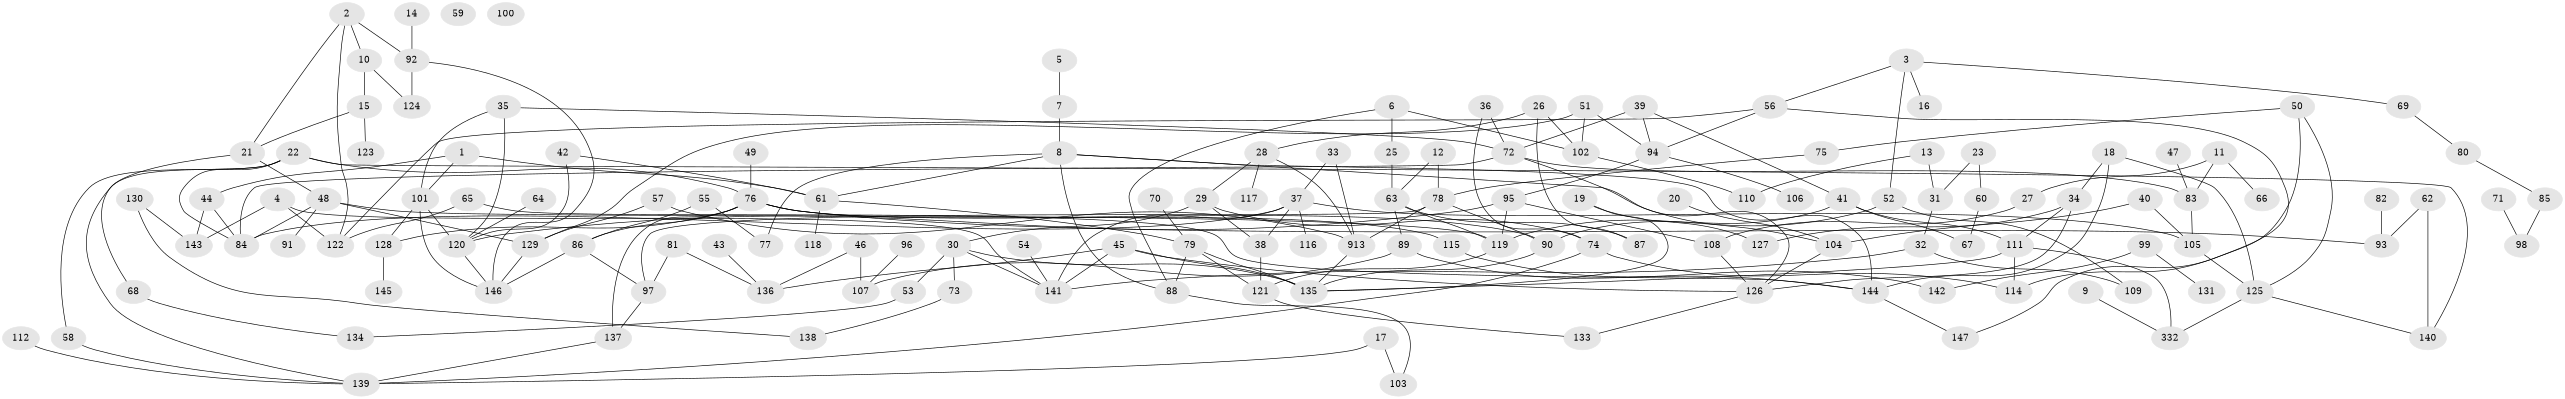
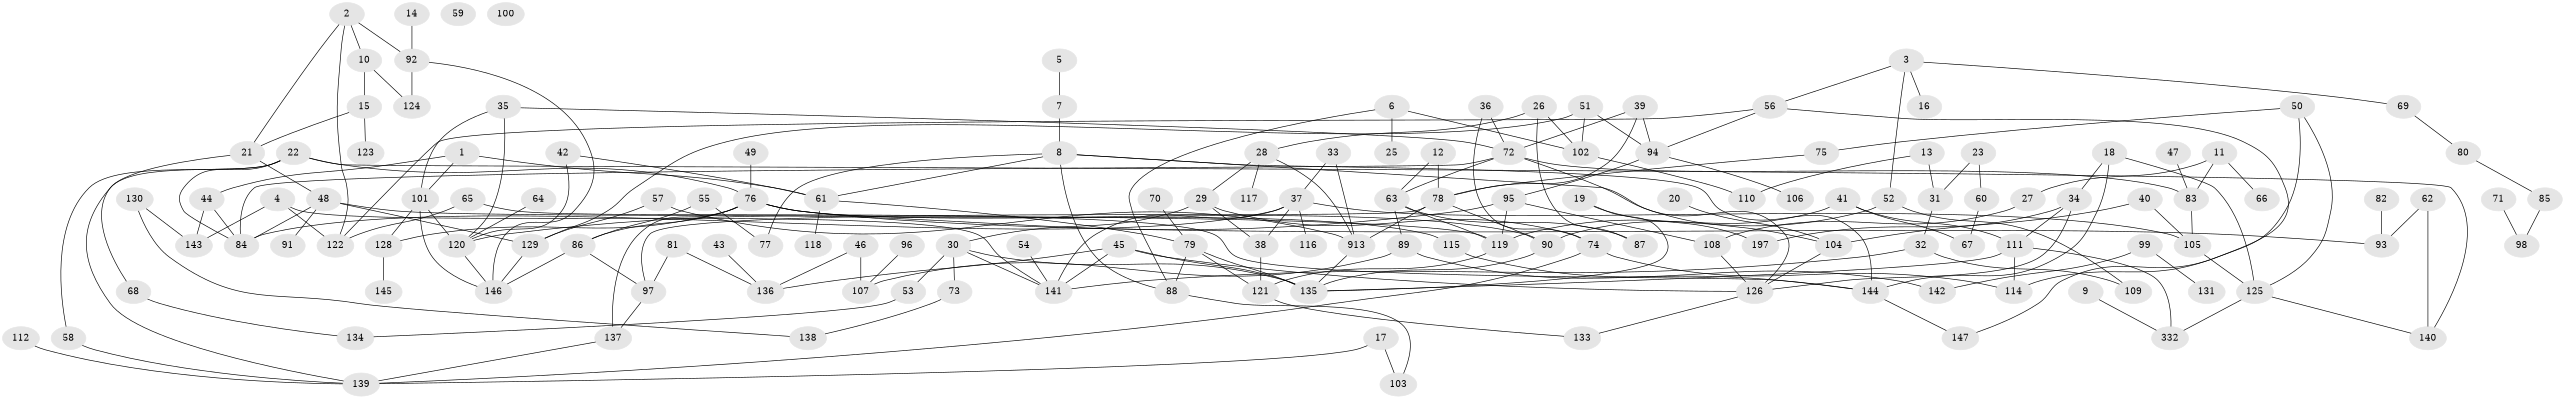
edge "39" -- "41": now "39" -- "78"
edge "25" -- "63": now "72" -- "63"
node "127": label "127" -> "197"
